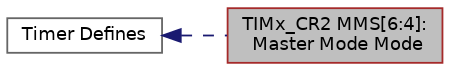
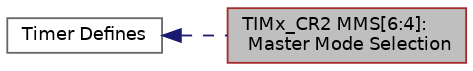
node "TIMx_CR2 MMS[6:4]: Master Mode Mode": label "TIMx_CR2 MMS[6:4]: Master Mode Mode" -> "TIMx_CR2 MMS[6:4]: Master Mode Selection"
